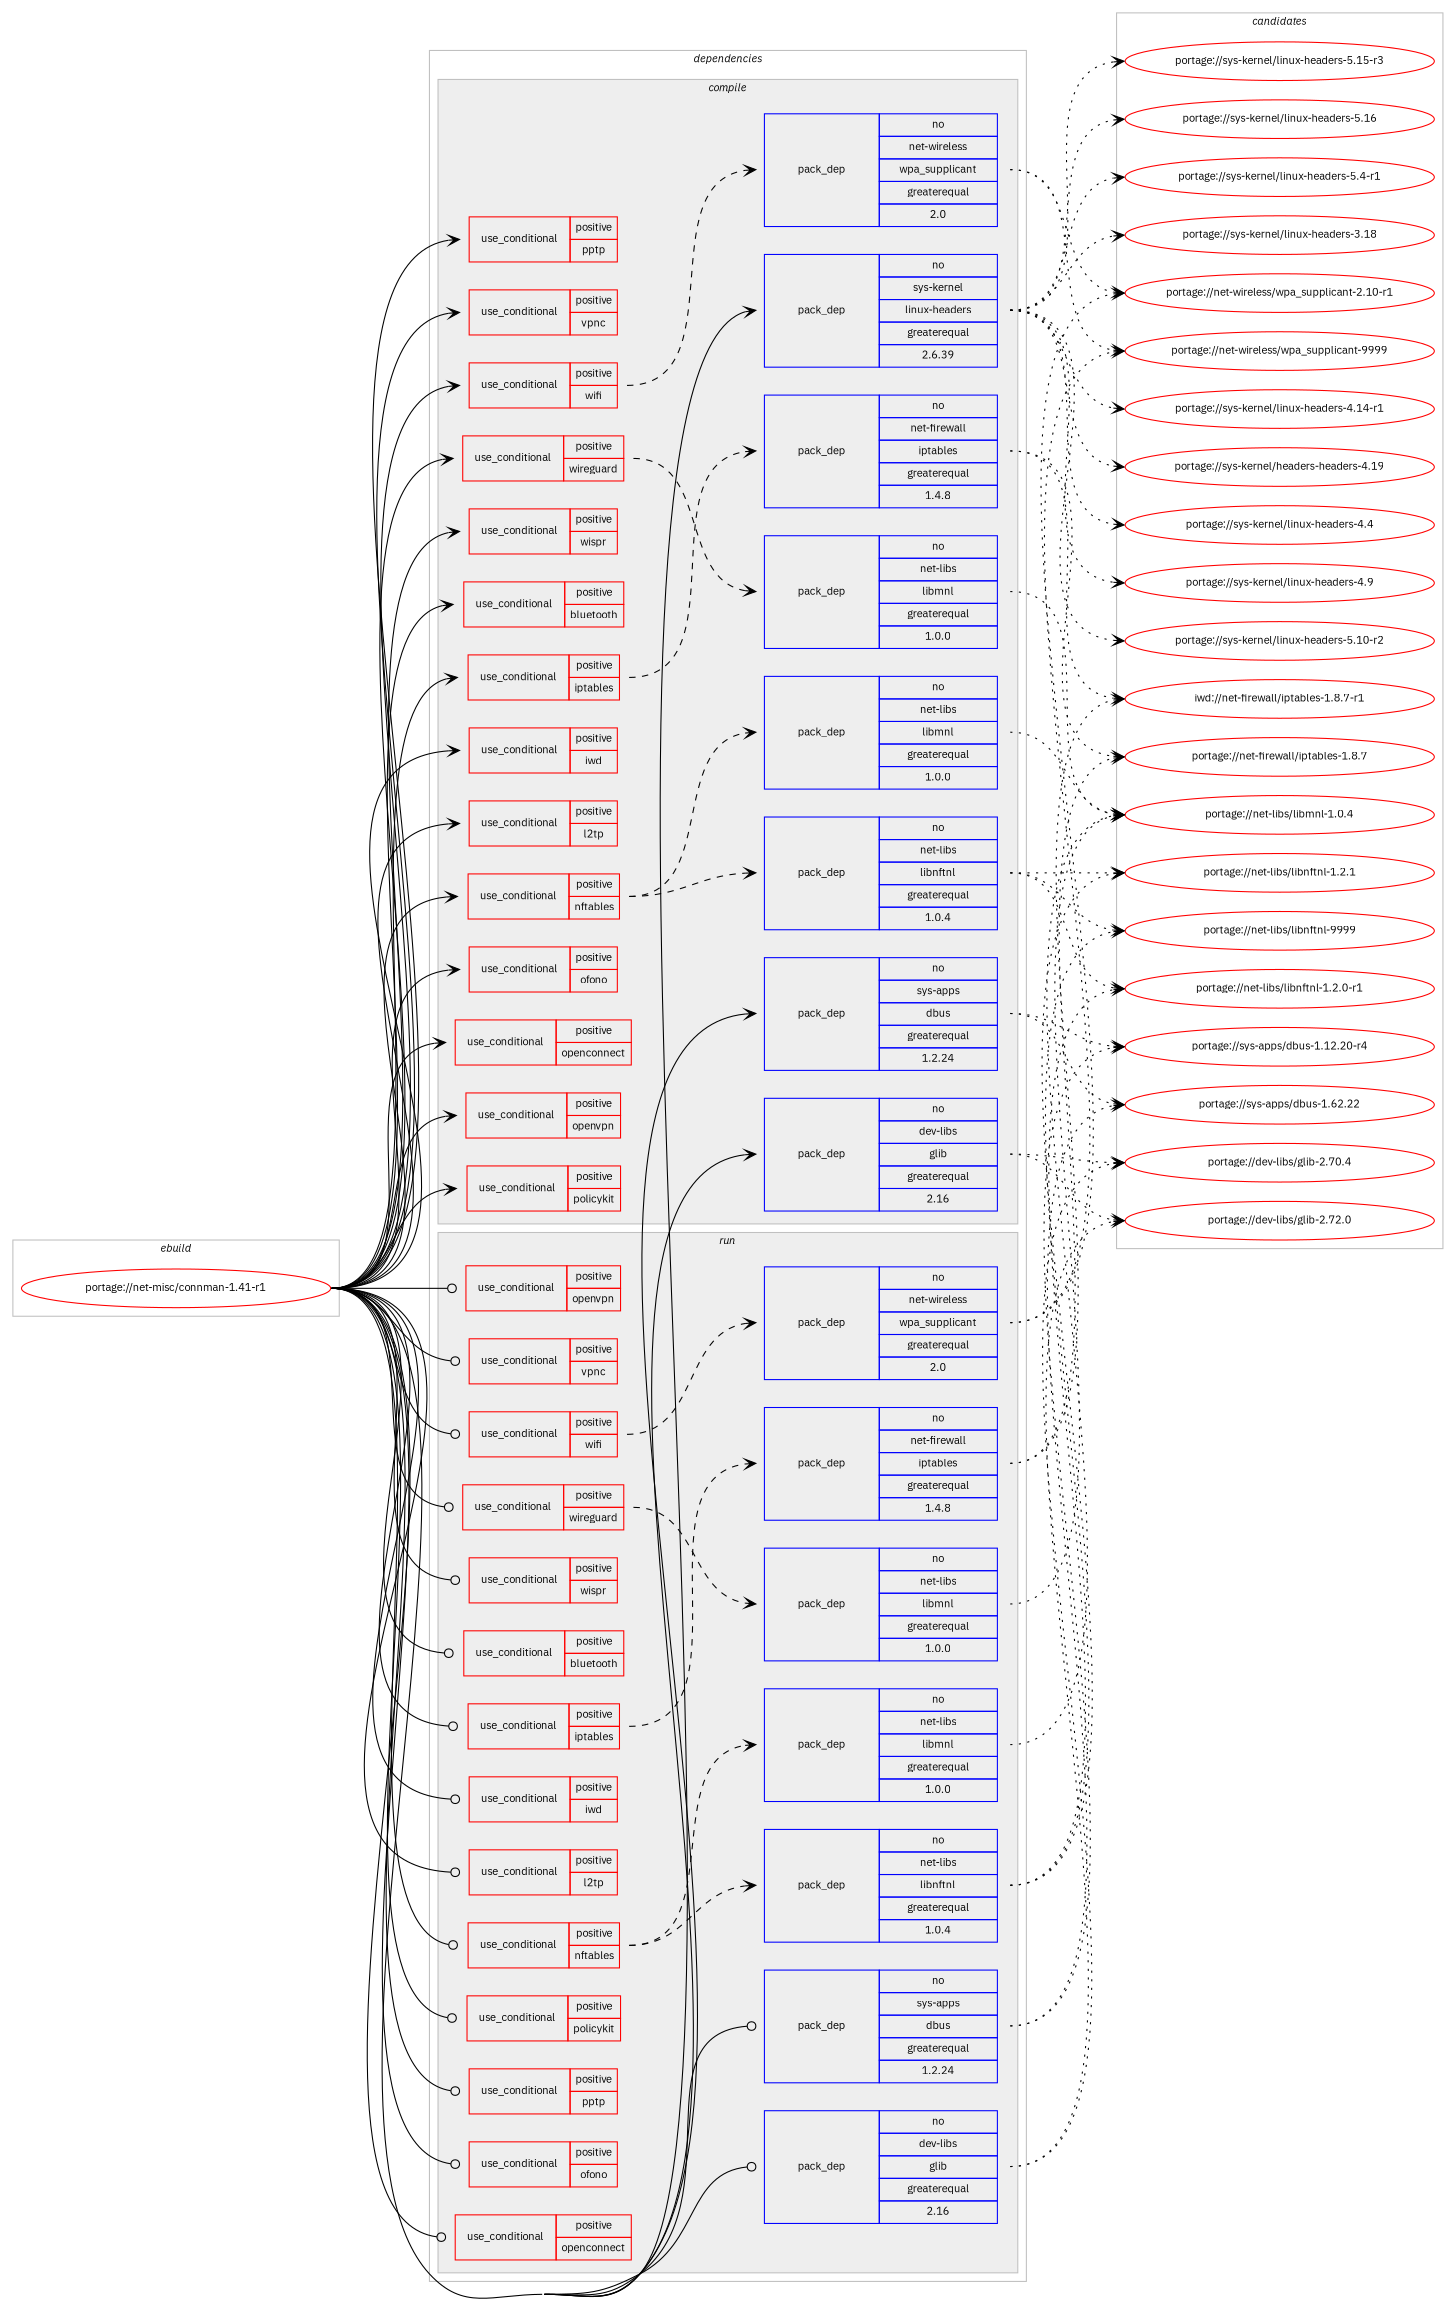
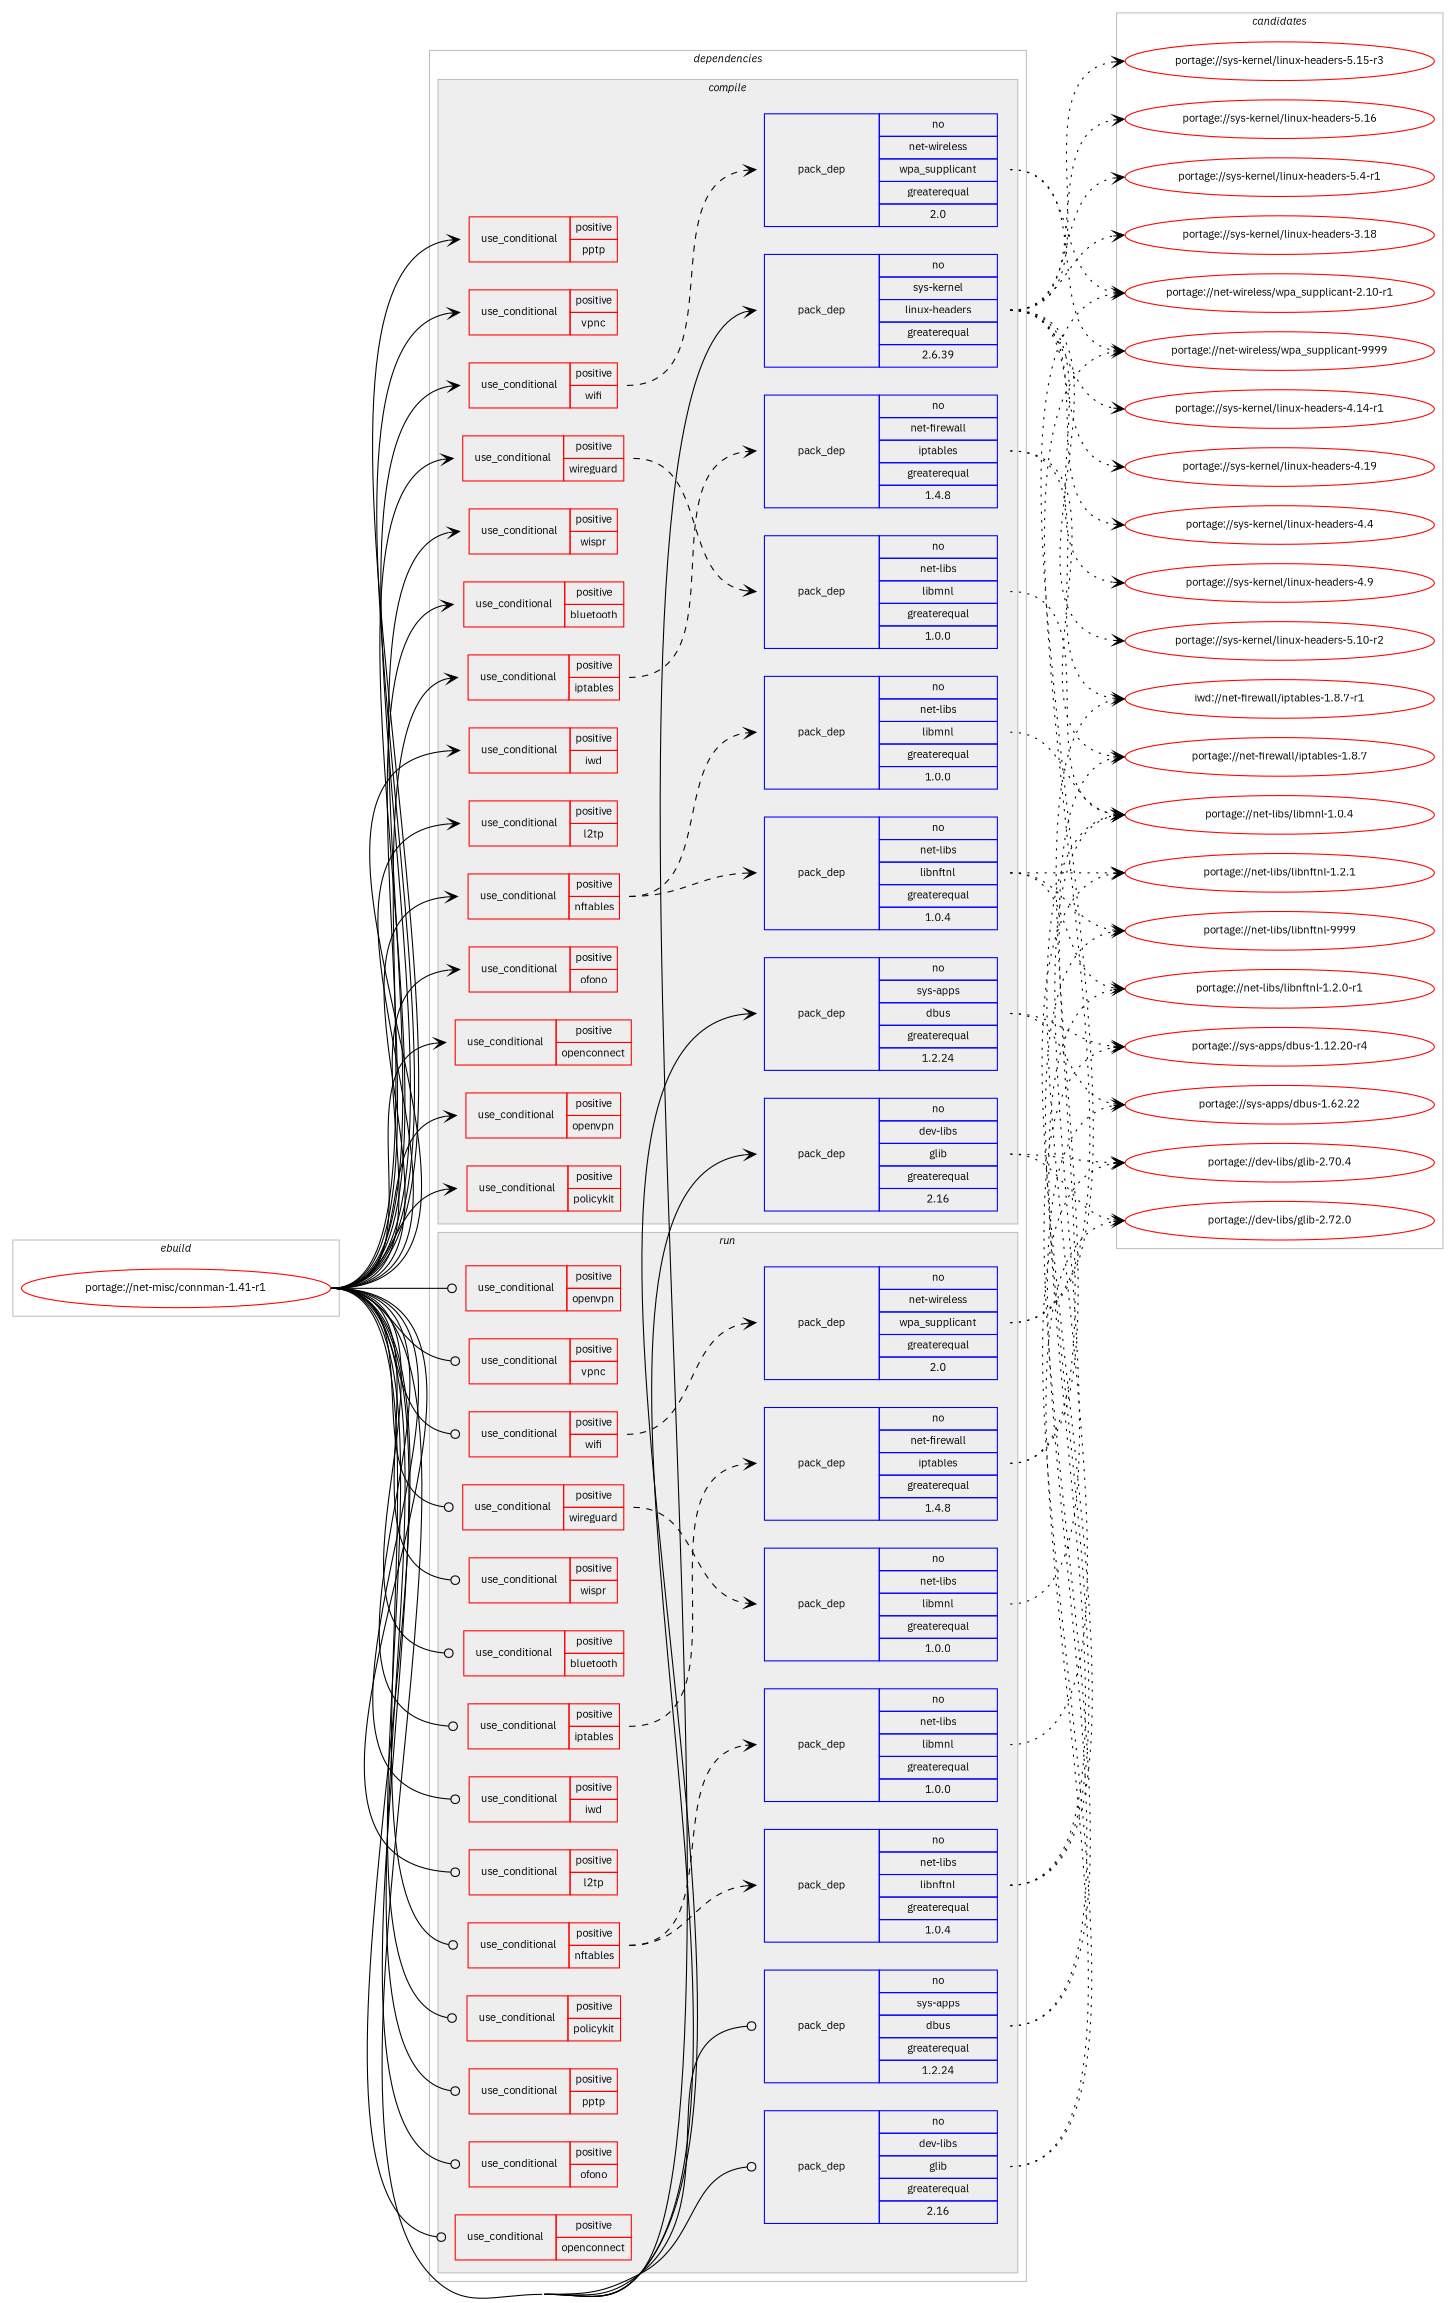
node "portage://sys-kernel/headers-headers-4.19": label "portage://sys-kernel/headers-headers-4.19" -> "portage://sys-kernel/linux-headers-4.19"
